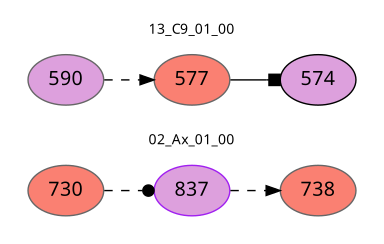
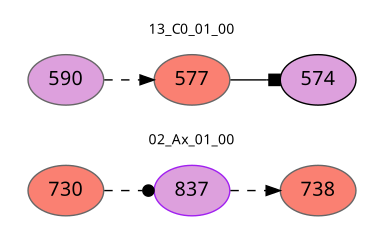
cluster "13_C9_01_00": label "13_C9_01_00" -> "13_C0_01_00"
